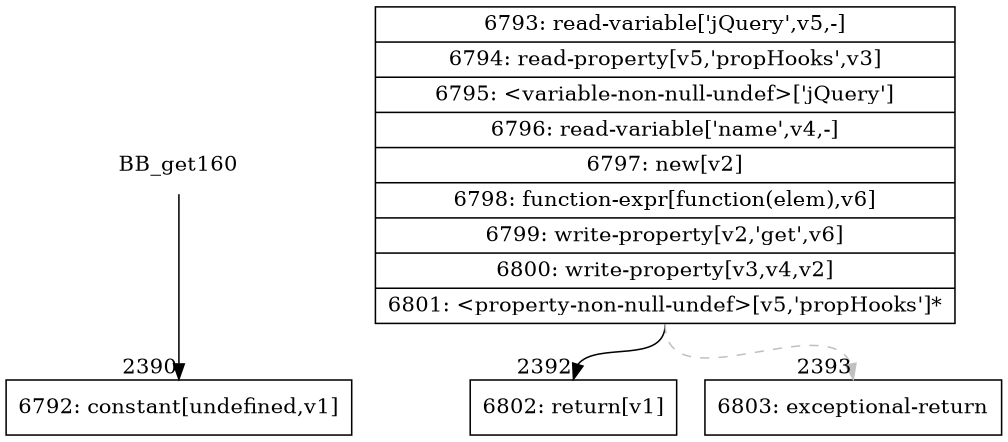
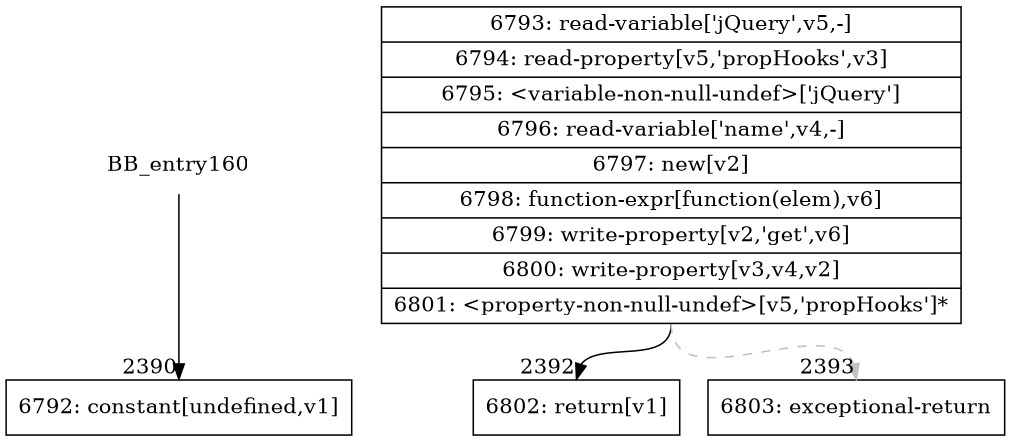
node "BB_get160": label "BB_get160" -> "BB_entry160"
